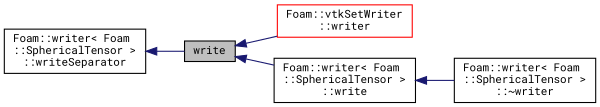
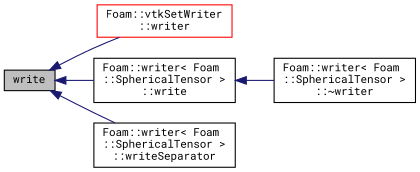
edge "write" -> "Foam::writer< Foam ::SphericalTensor > ::writeSeparator": reversed
